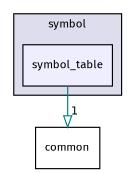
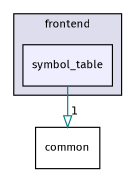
cluster "symbol": label "symbol" -> "frontend"
